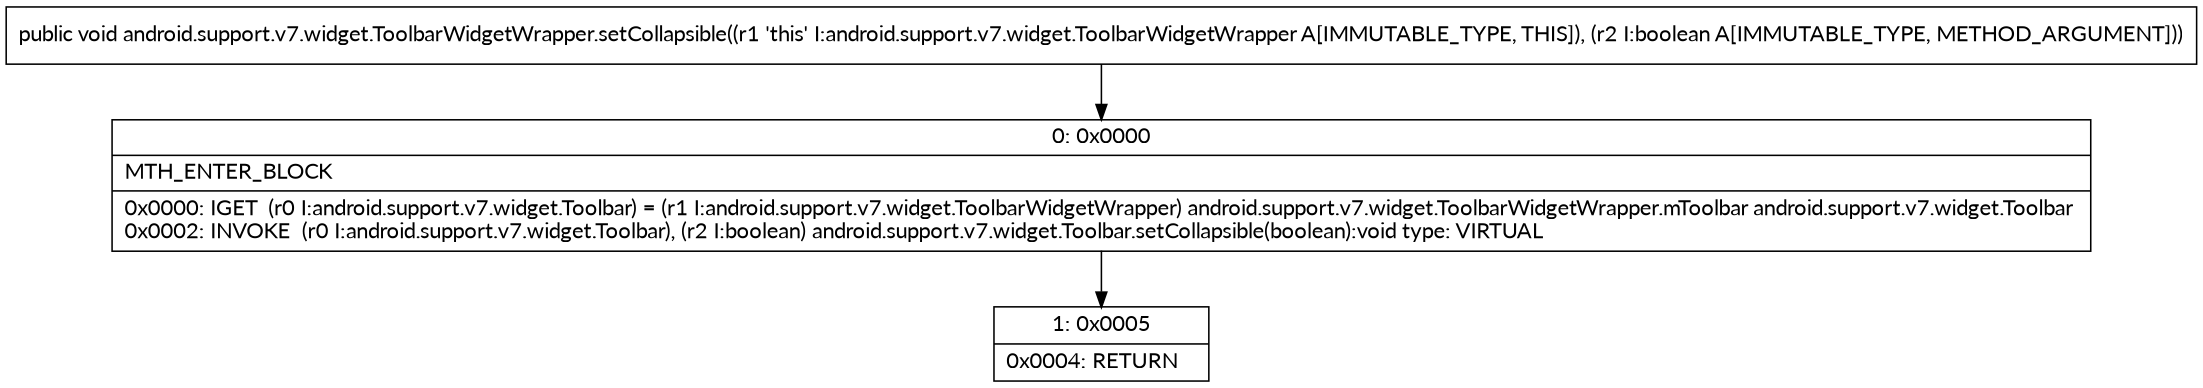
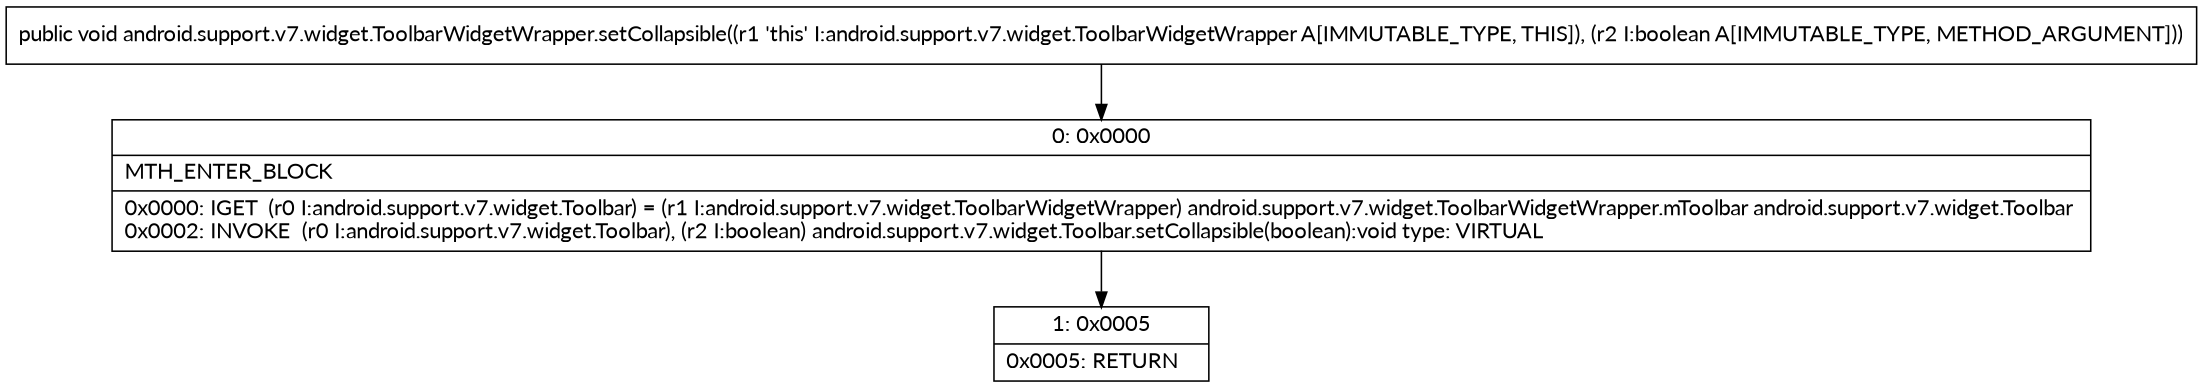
node "1: 0x0005": text "0x0004: RETURN" -> "0x0005: RETURN"
